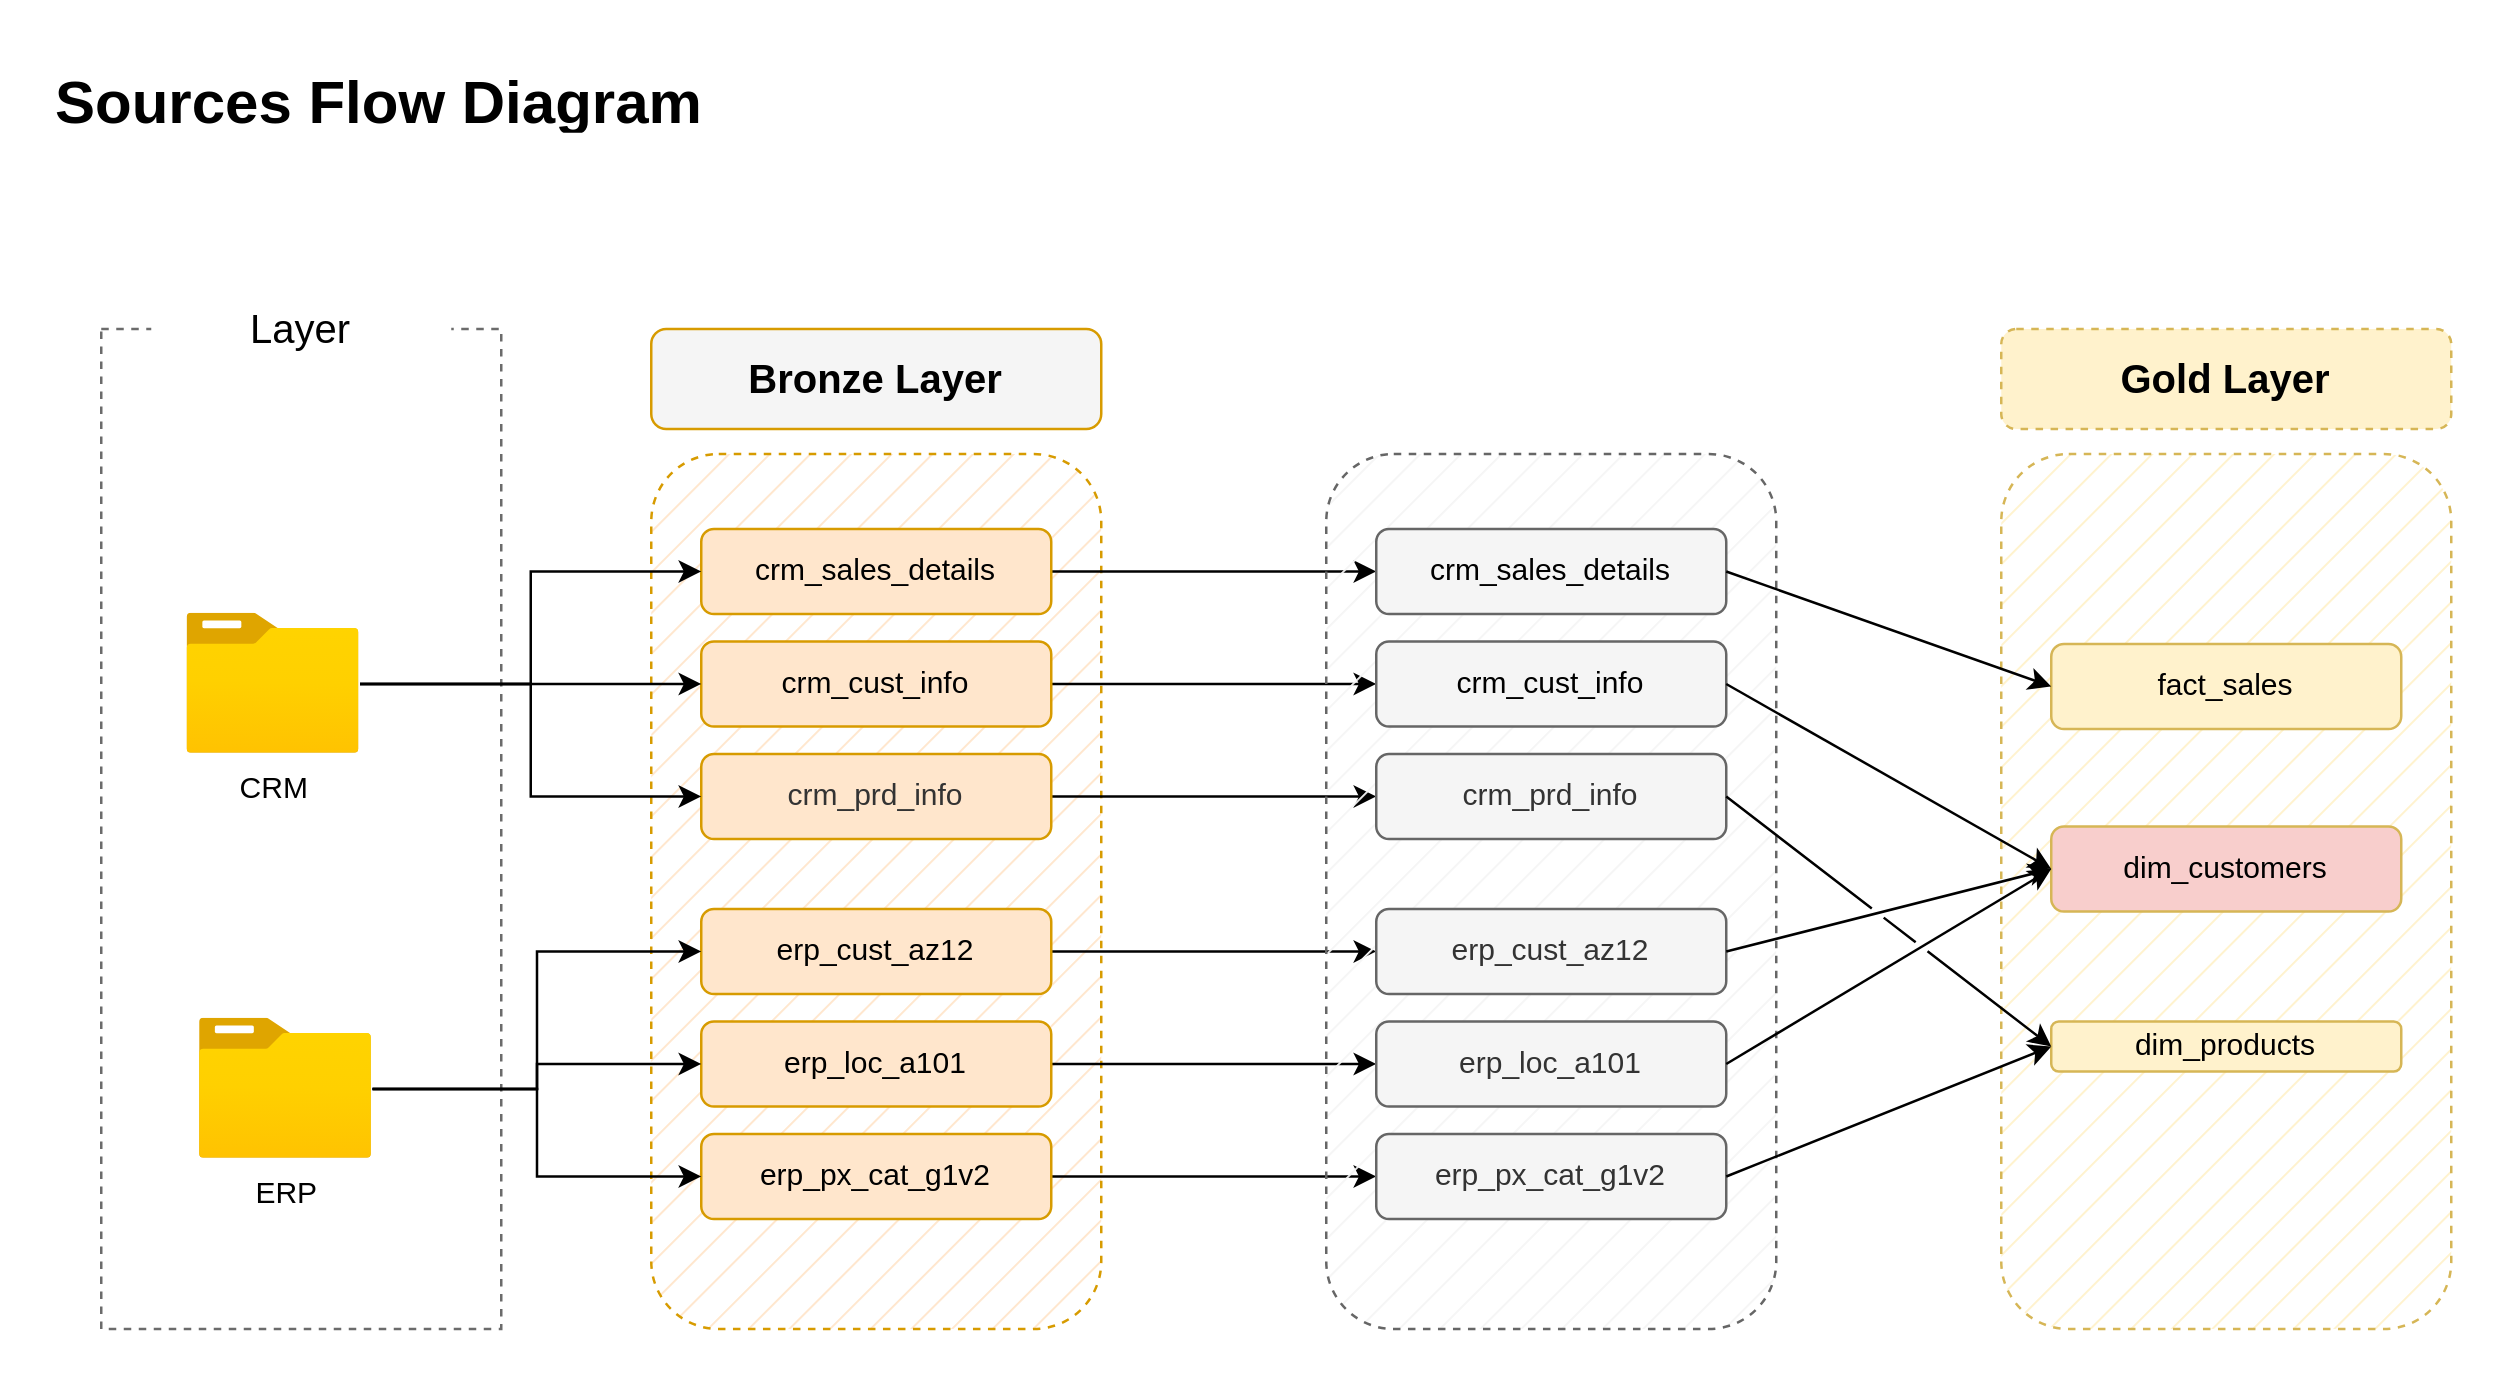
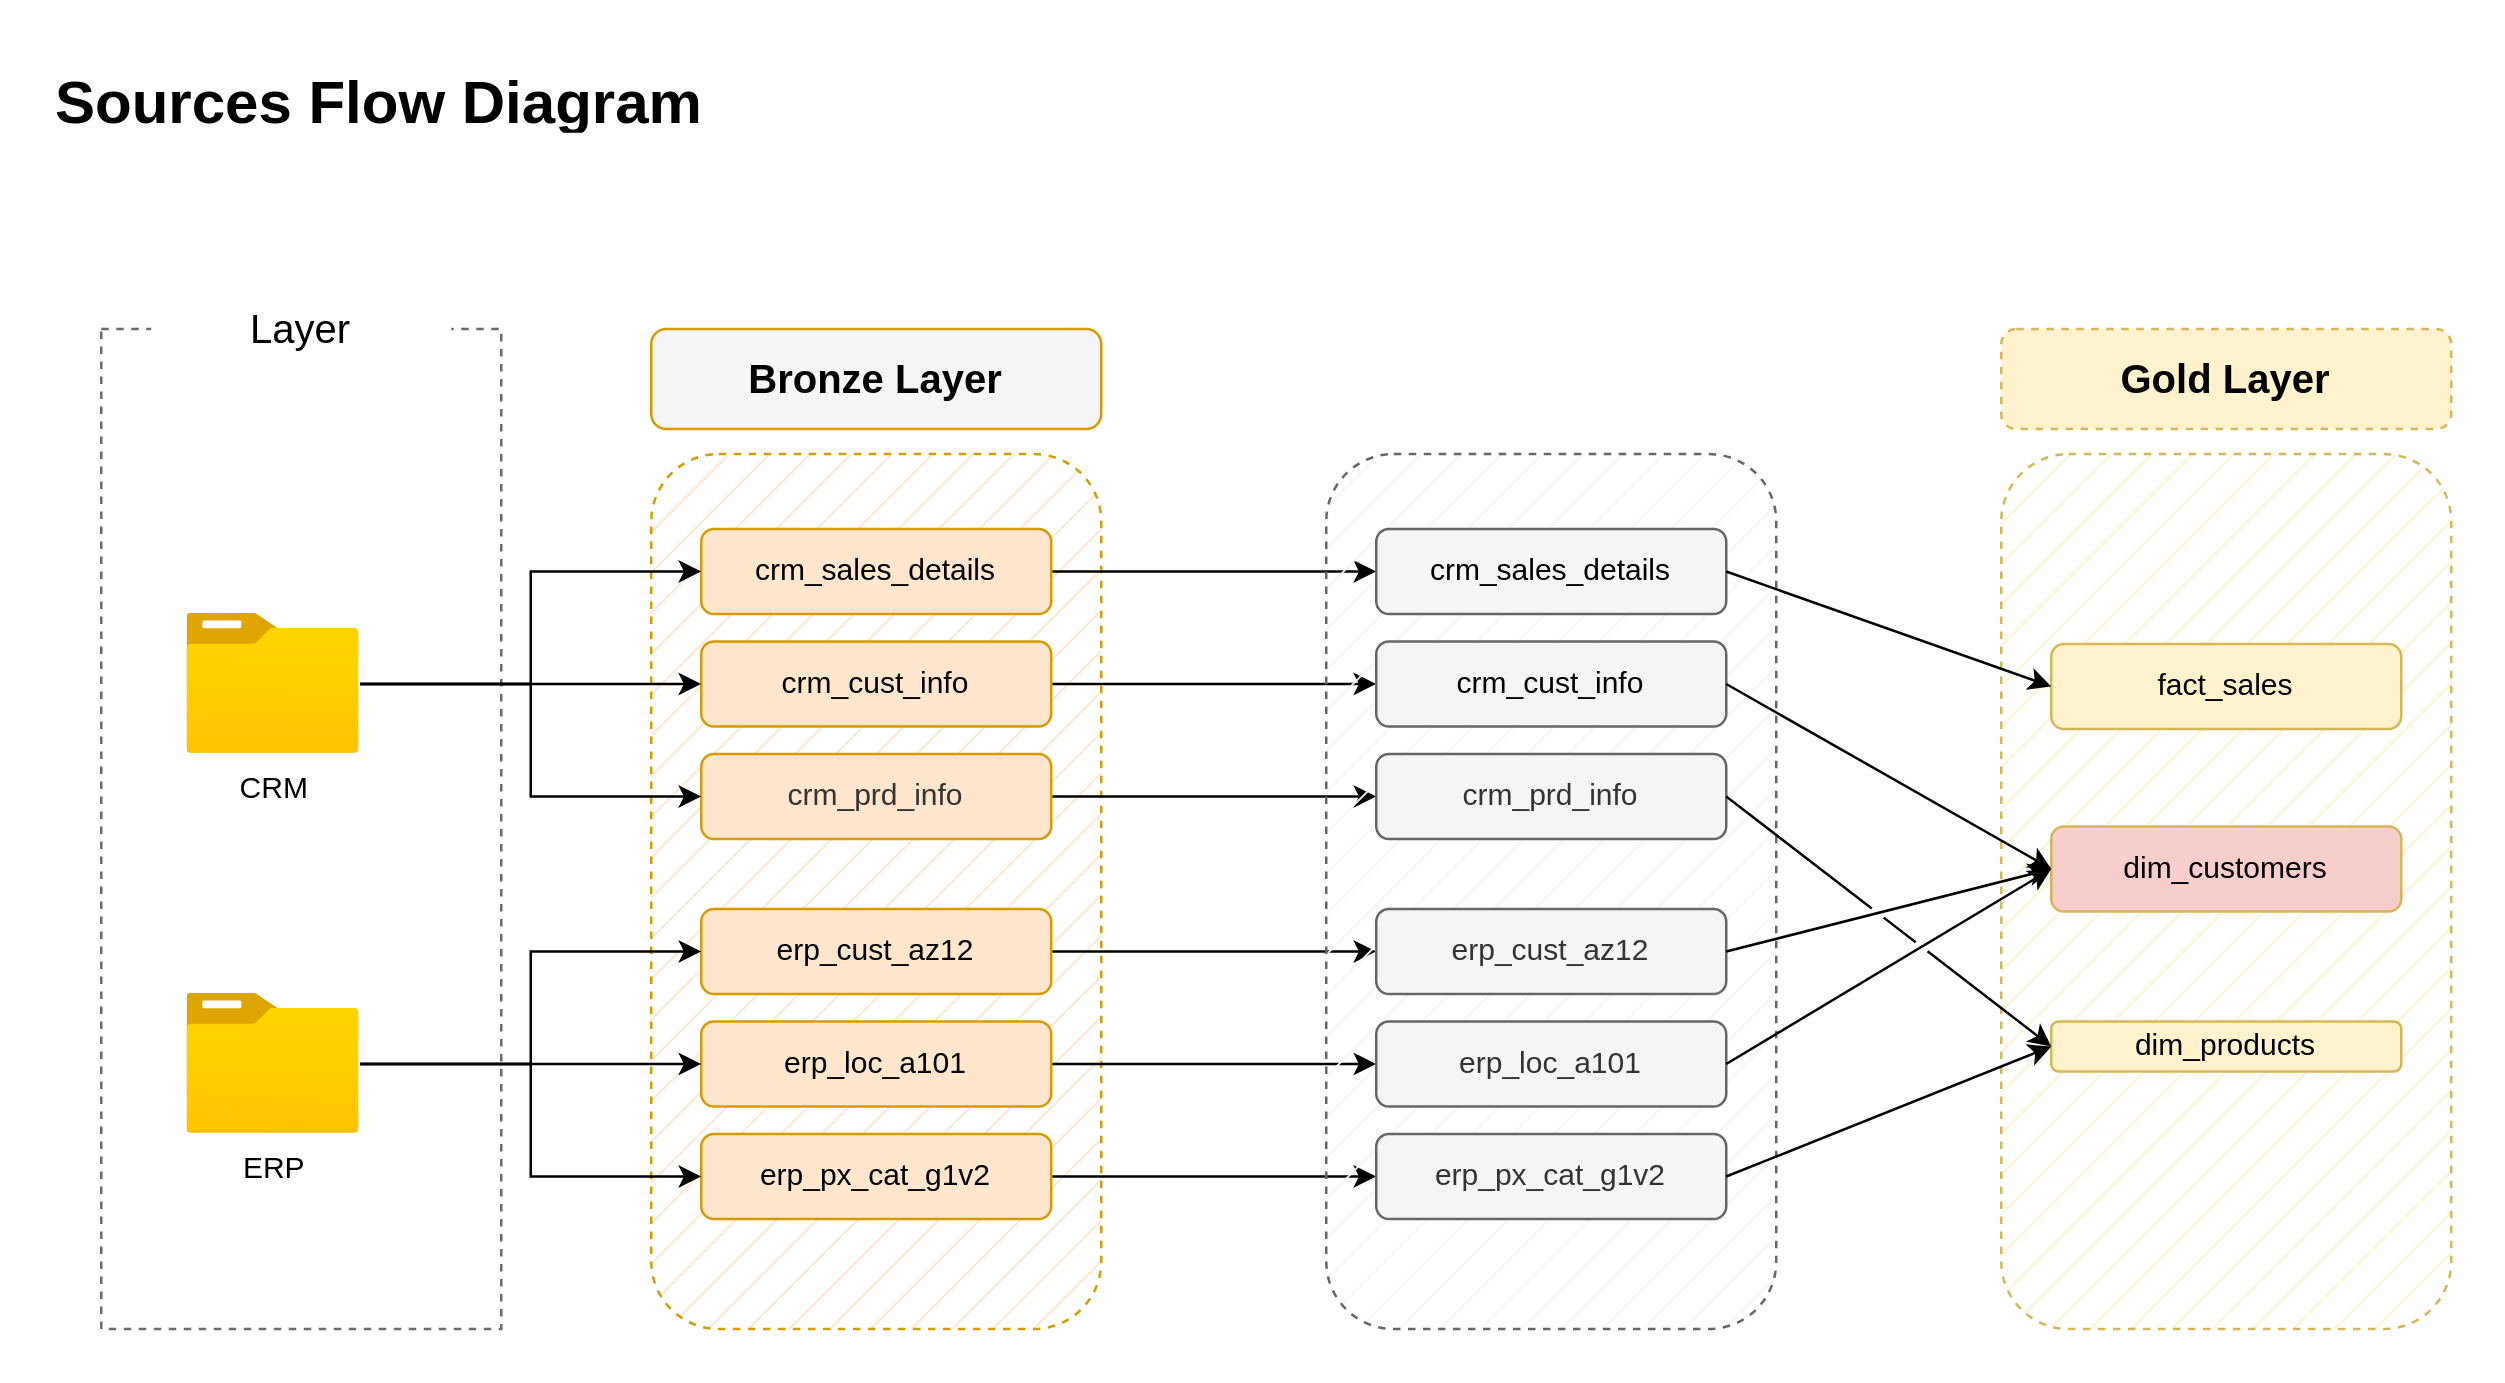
node "ERP": moved (286, 1089) -> (274, 1064)
